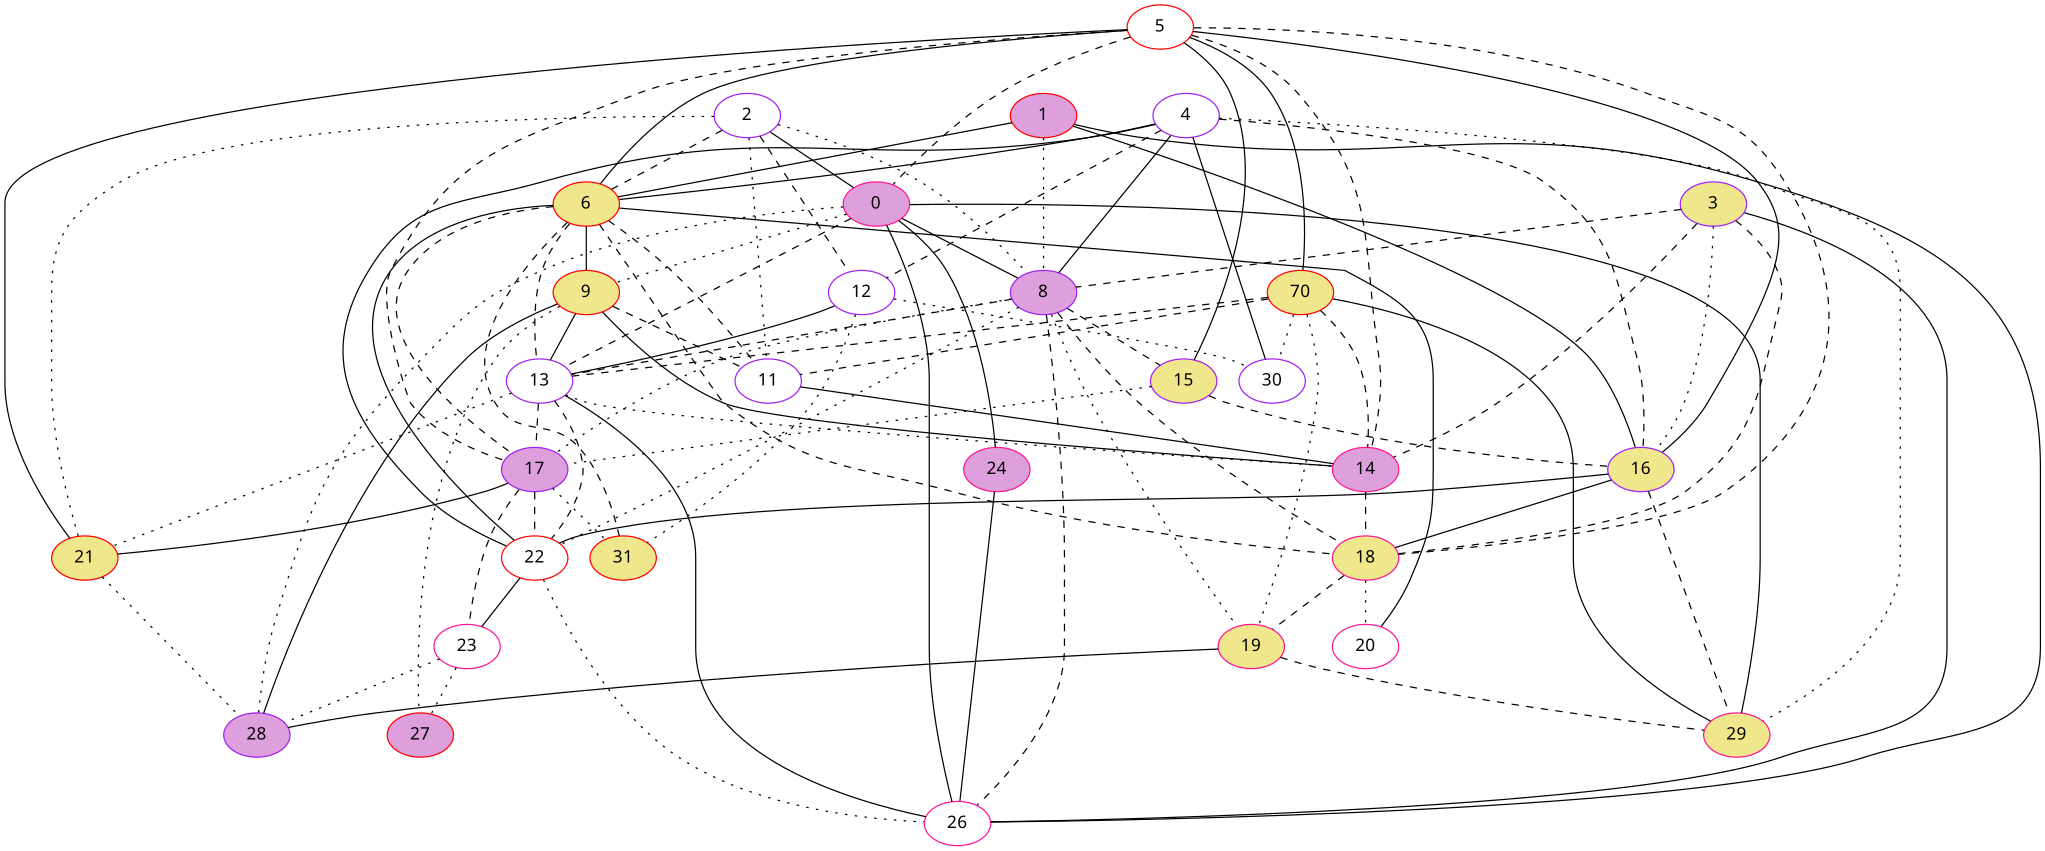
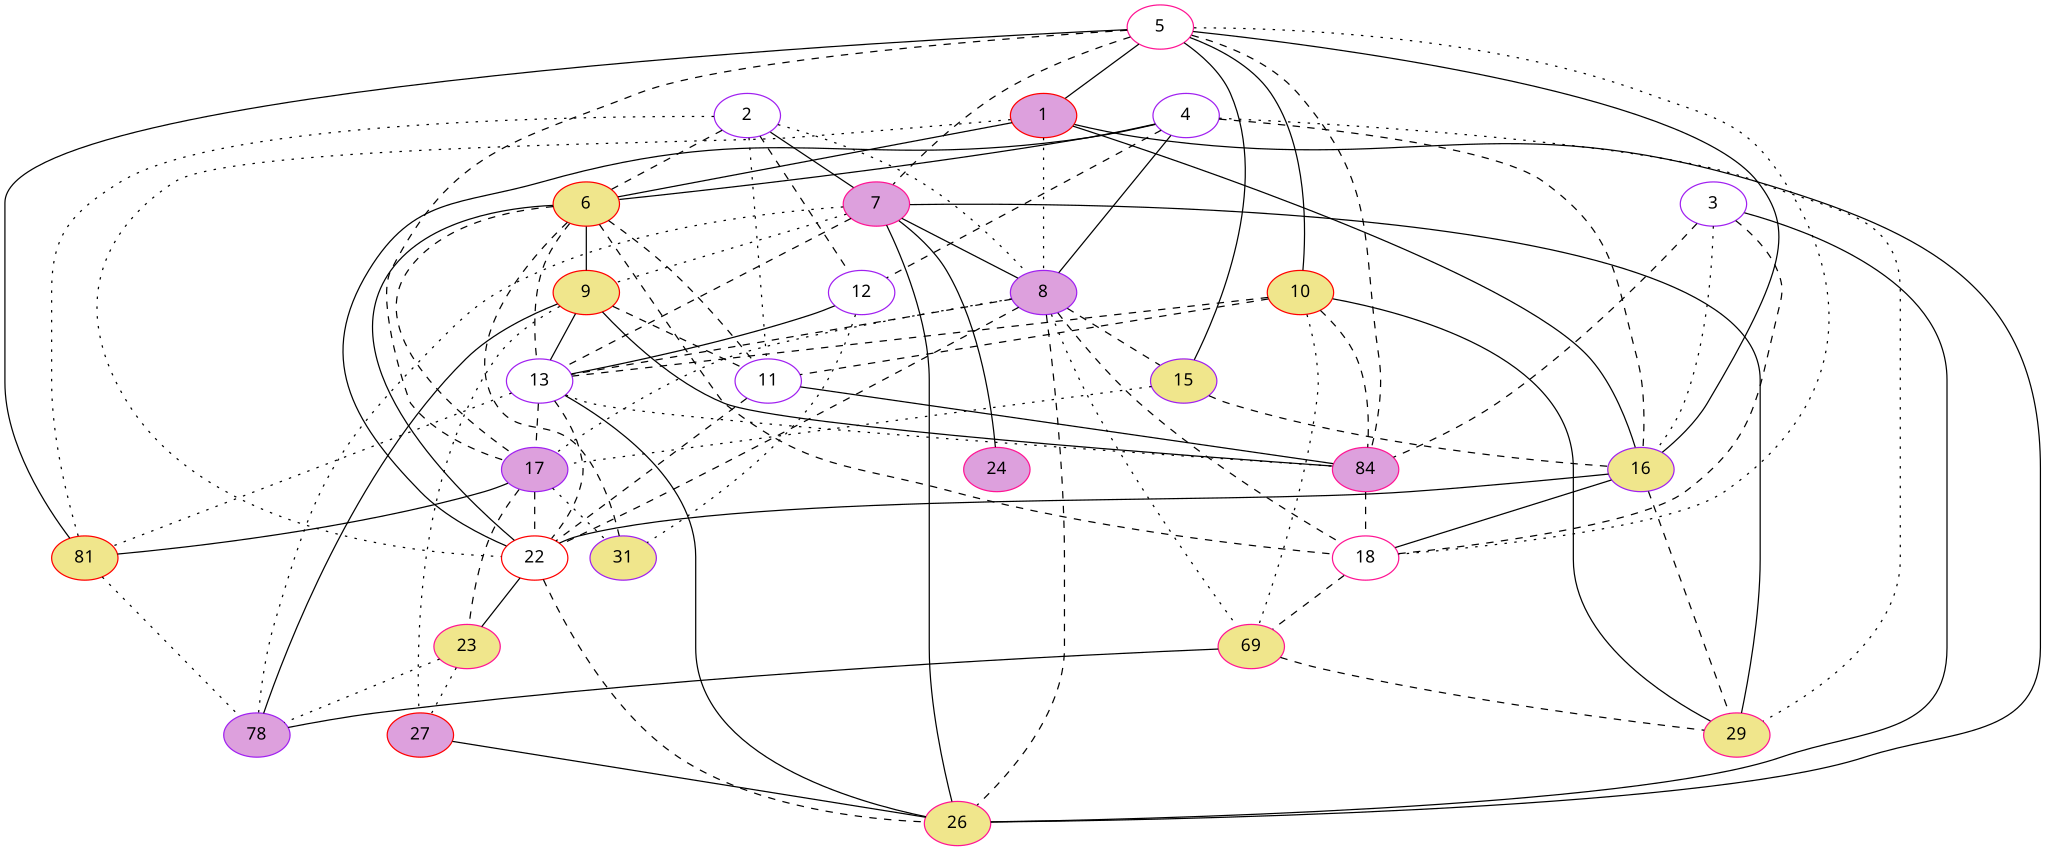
node "5": color red -> deeppink
edge "5" -- "6": now "5" -- "1"
edge "1" -- "22": added
node "0": label "0" -> "7"
node "3": fillcolor khaki -> white
edge "5" -- "18": style dashed -> dotted
edge "3" -- "8": removed
node "70": label "70" -> "10"
node "30": removed
edge "8" -- "22": style dotted -> dashed
node "14": label "14" -> "84"
edge "11" -- "22": added
node "21": label "21" -> "81"
node "31": color red -> purple
node "18": fillcolor khaki -> white
edge "24" -- "26": now "27" -- "26"
node "23": fillcolor white -> khaki
node "19": label "19" -> "69"
node "20": removed
node "28": label "28" -> "78"
edge "22" -- "26": style dotted -> dashed
node "26": fillcolor white -> khaki
